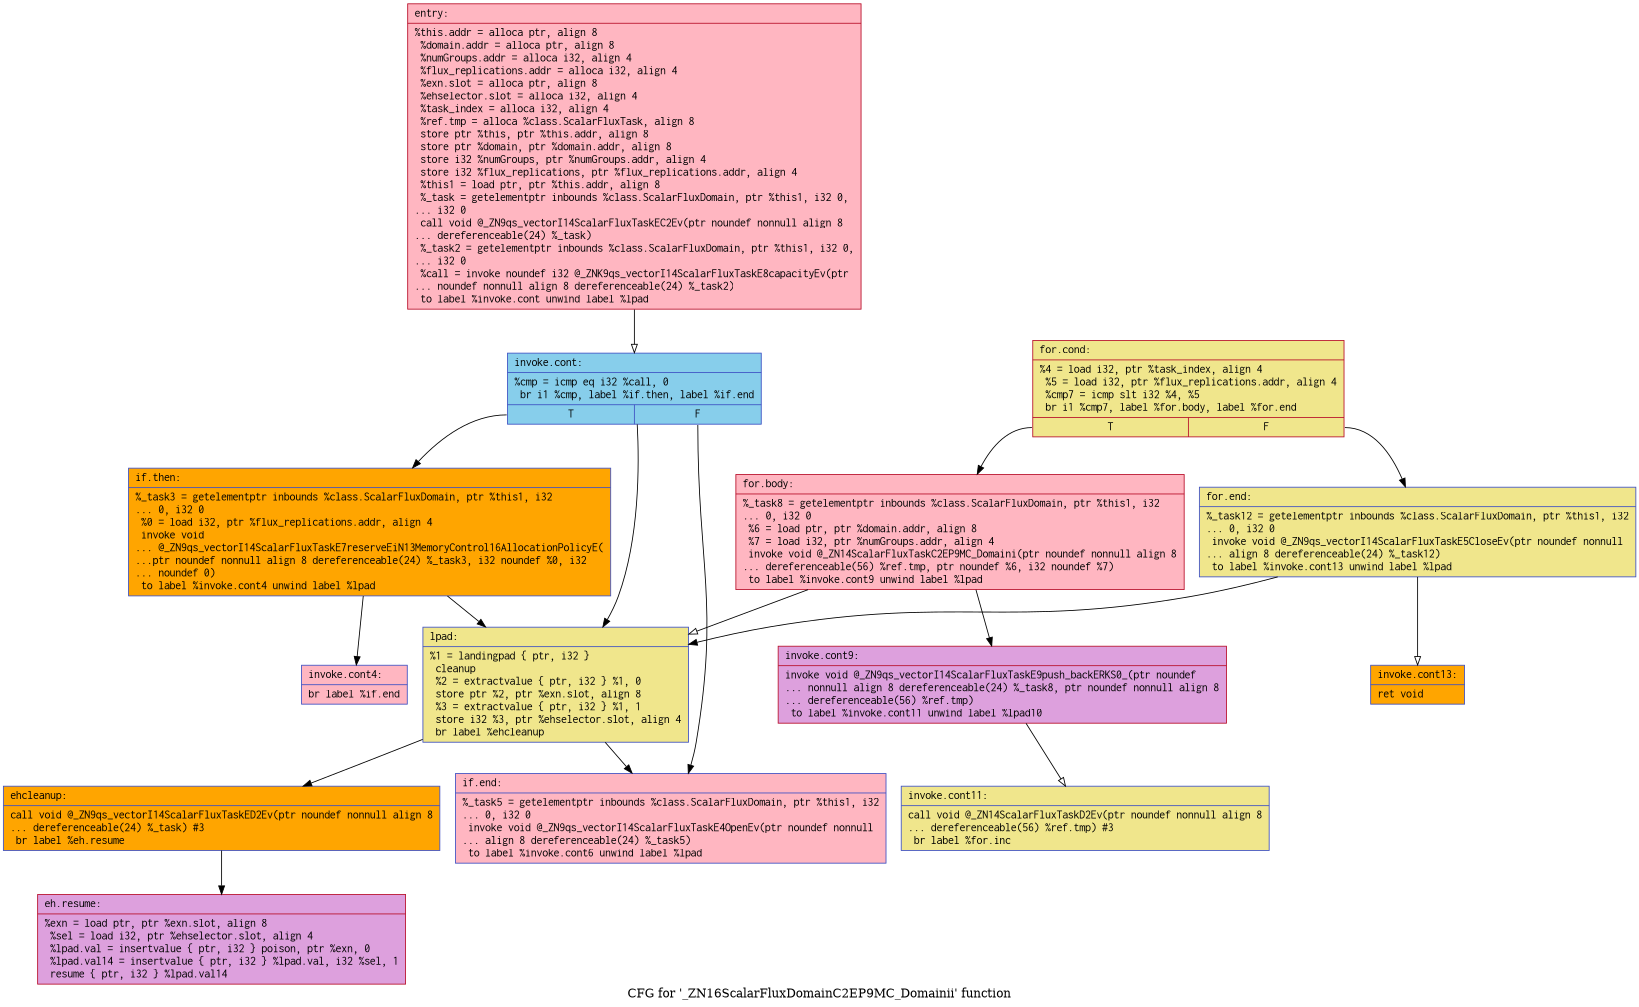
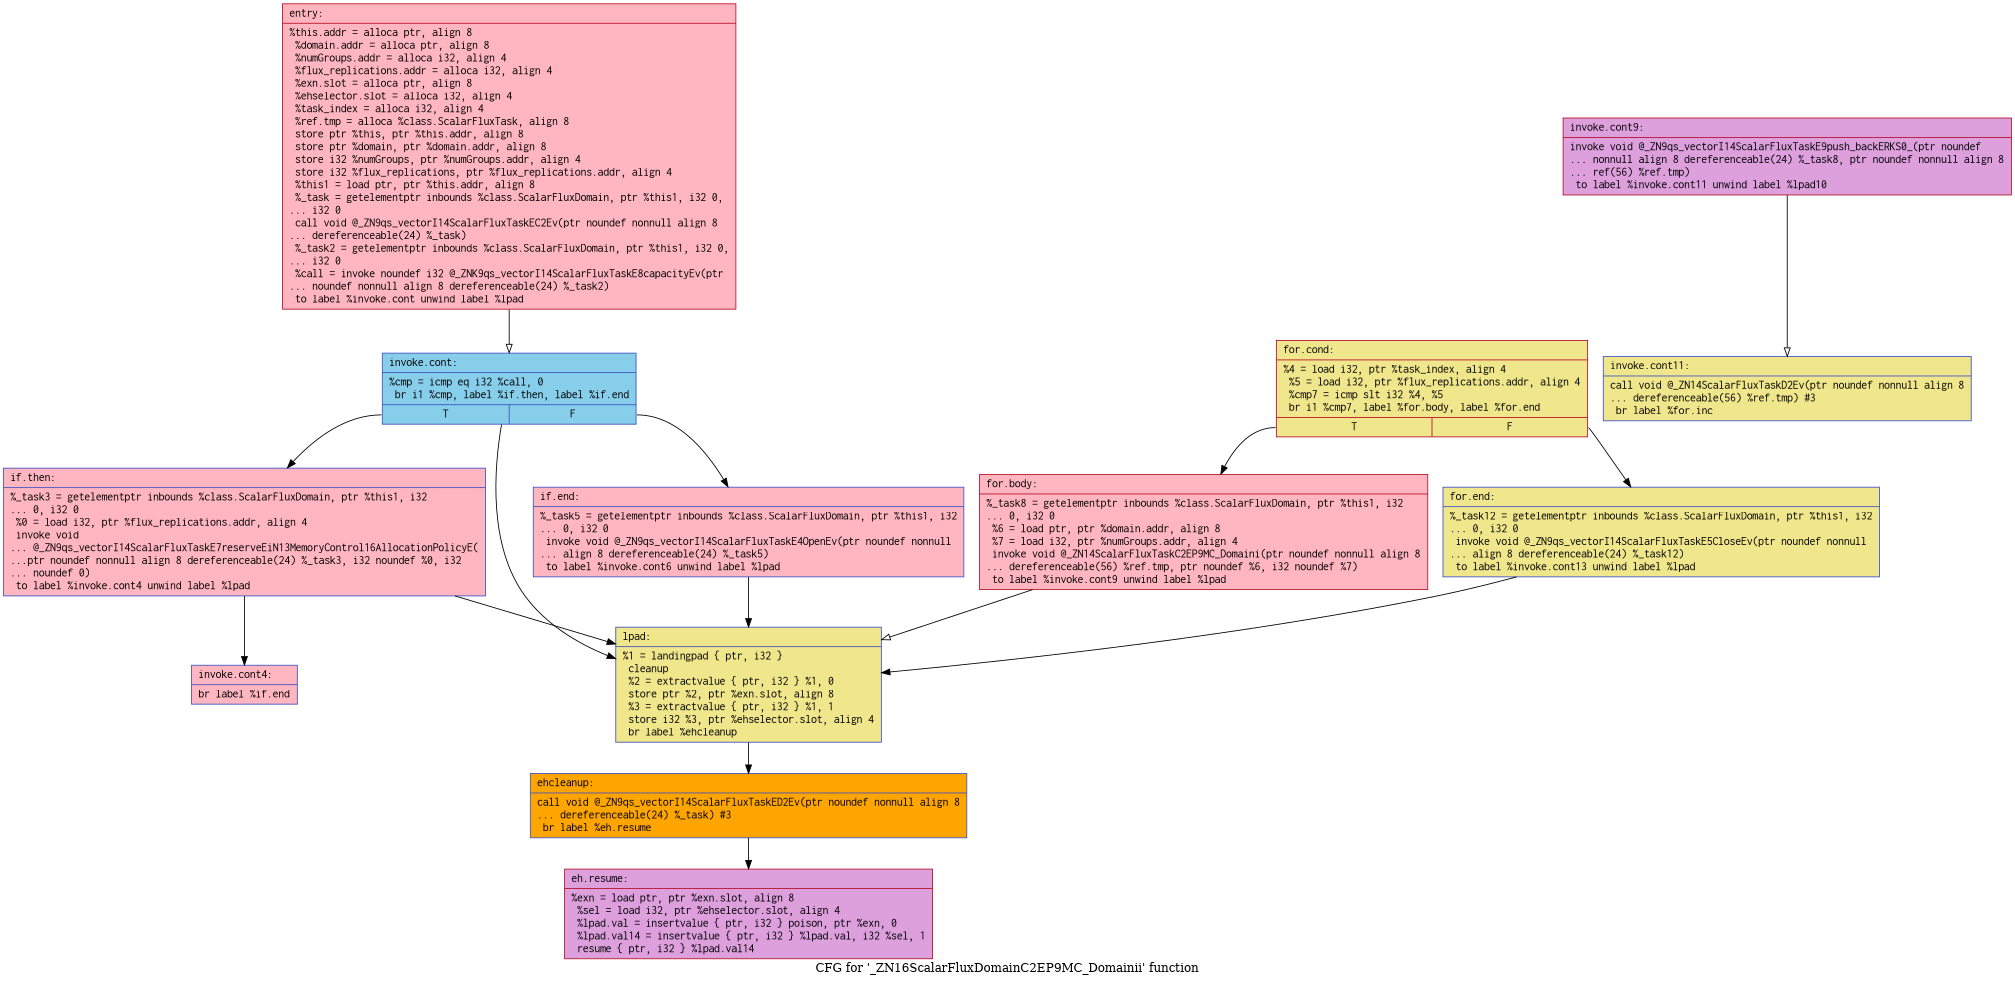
node "if.then:": fillcolor orange -> lightpink
edge "for.body:" -> "invoke.cont9:": removed
node "invoke.cont13:": removed
node "invoke.cont9:": text "... dereferenceable(56) %ref.tmp)" -> "... ref(56) %ref.tmp)"
edge "lpad:" -> "if.end:": reversed
